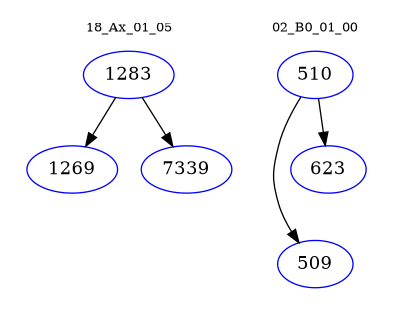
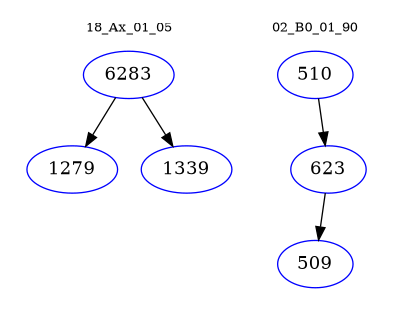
cluster "02_B0_01_00": label "02_B0_01_00" -> "02_B0_01_90"
node "1283": label "1283" -> "6283"
edge "510" -> "509": now "623" -> "509"
node "1269": label "1269" -> "1279"
node "7339": label "7339" -> "1339"
